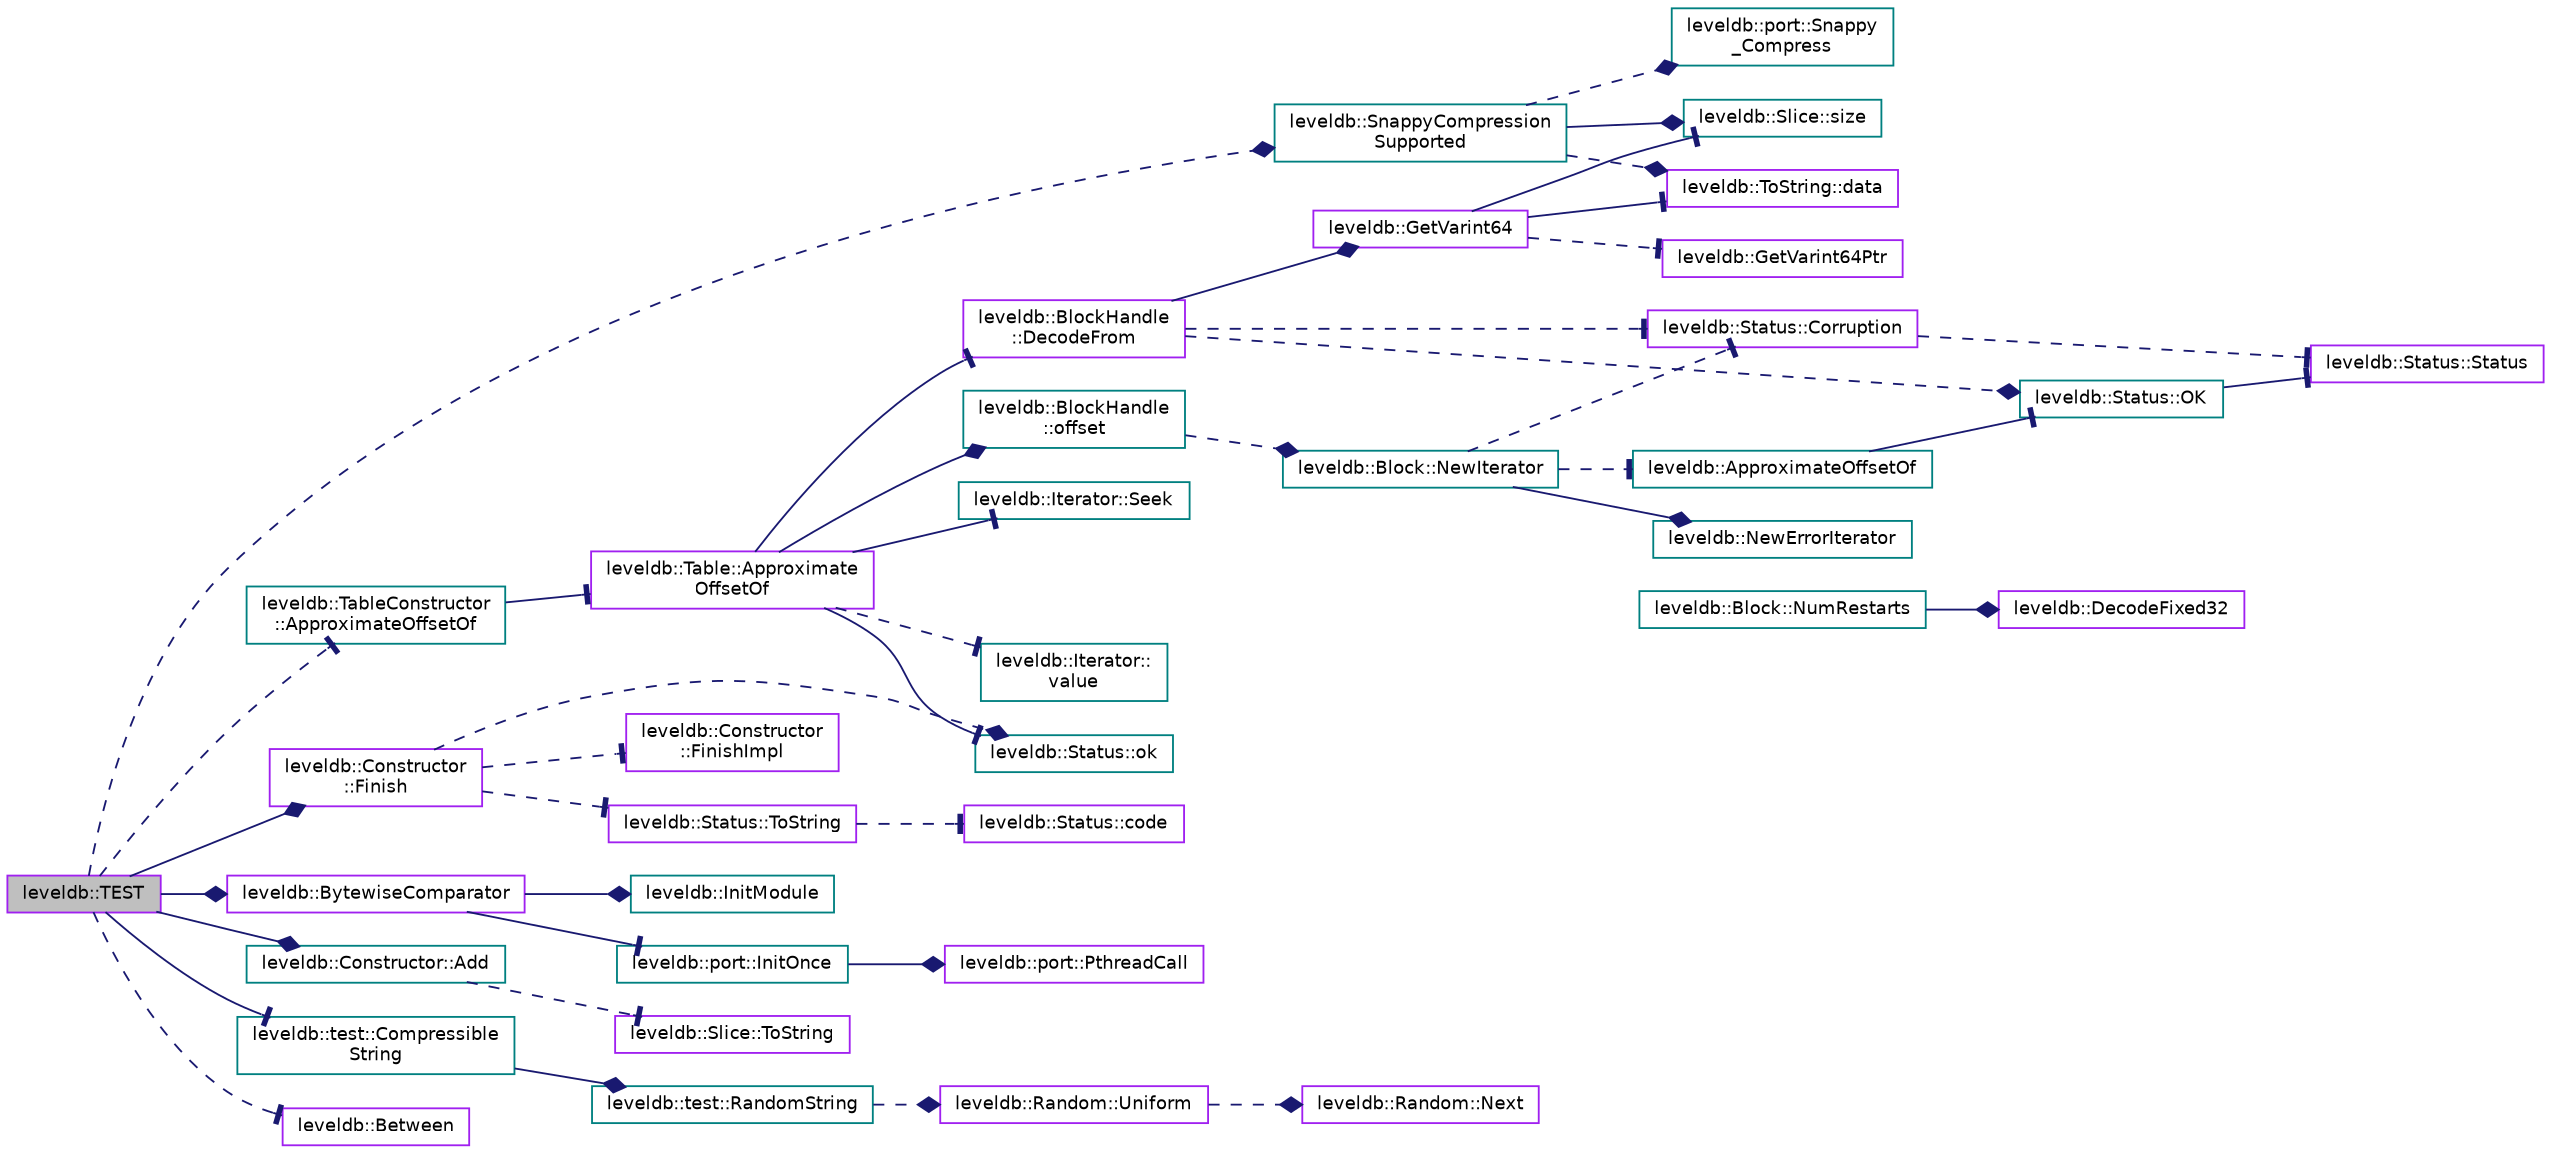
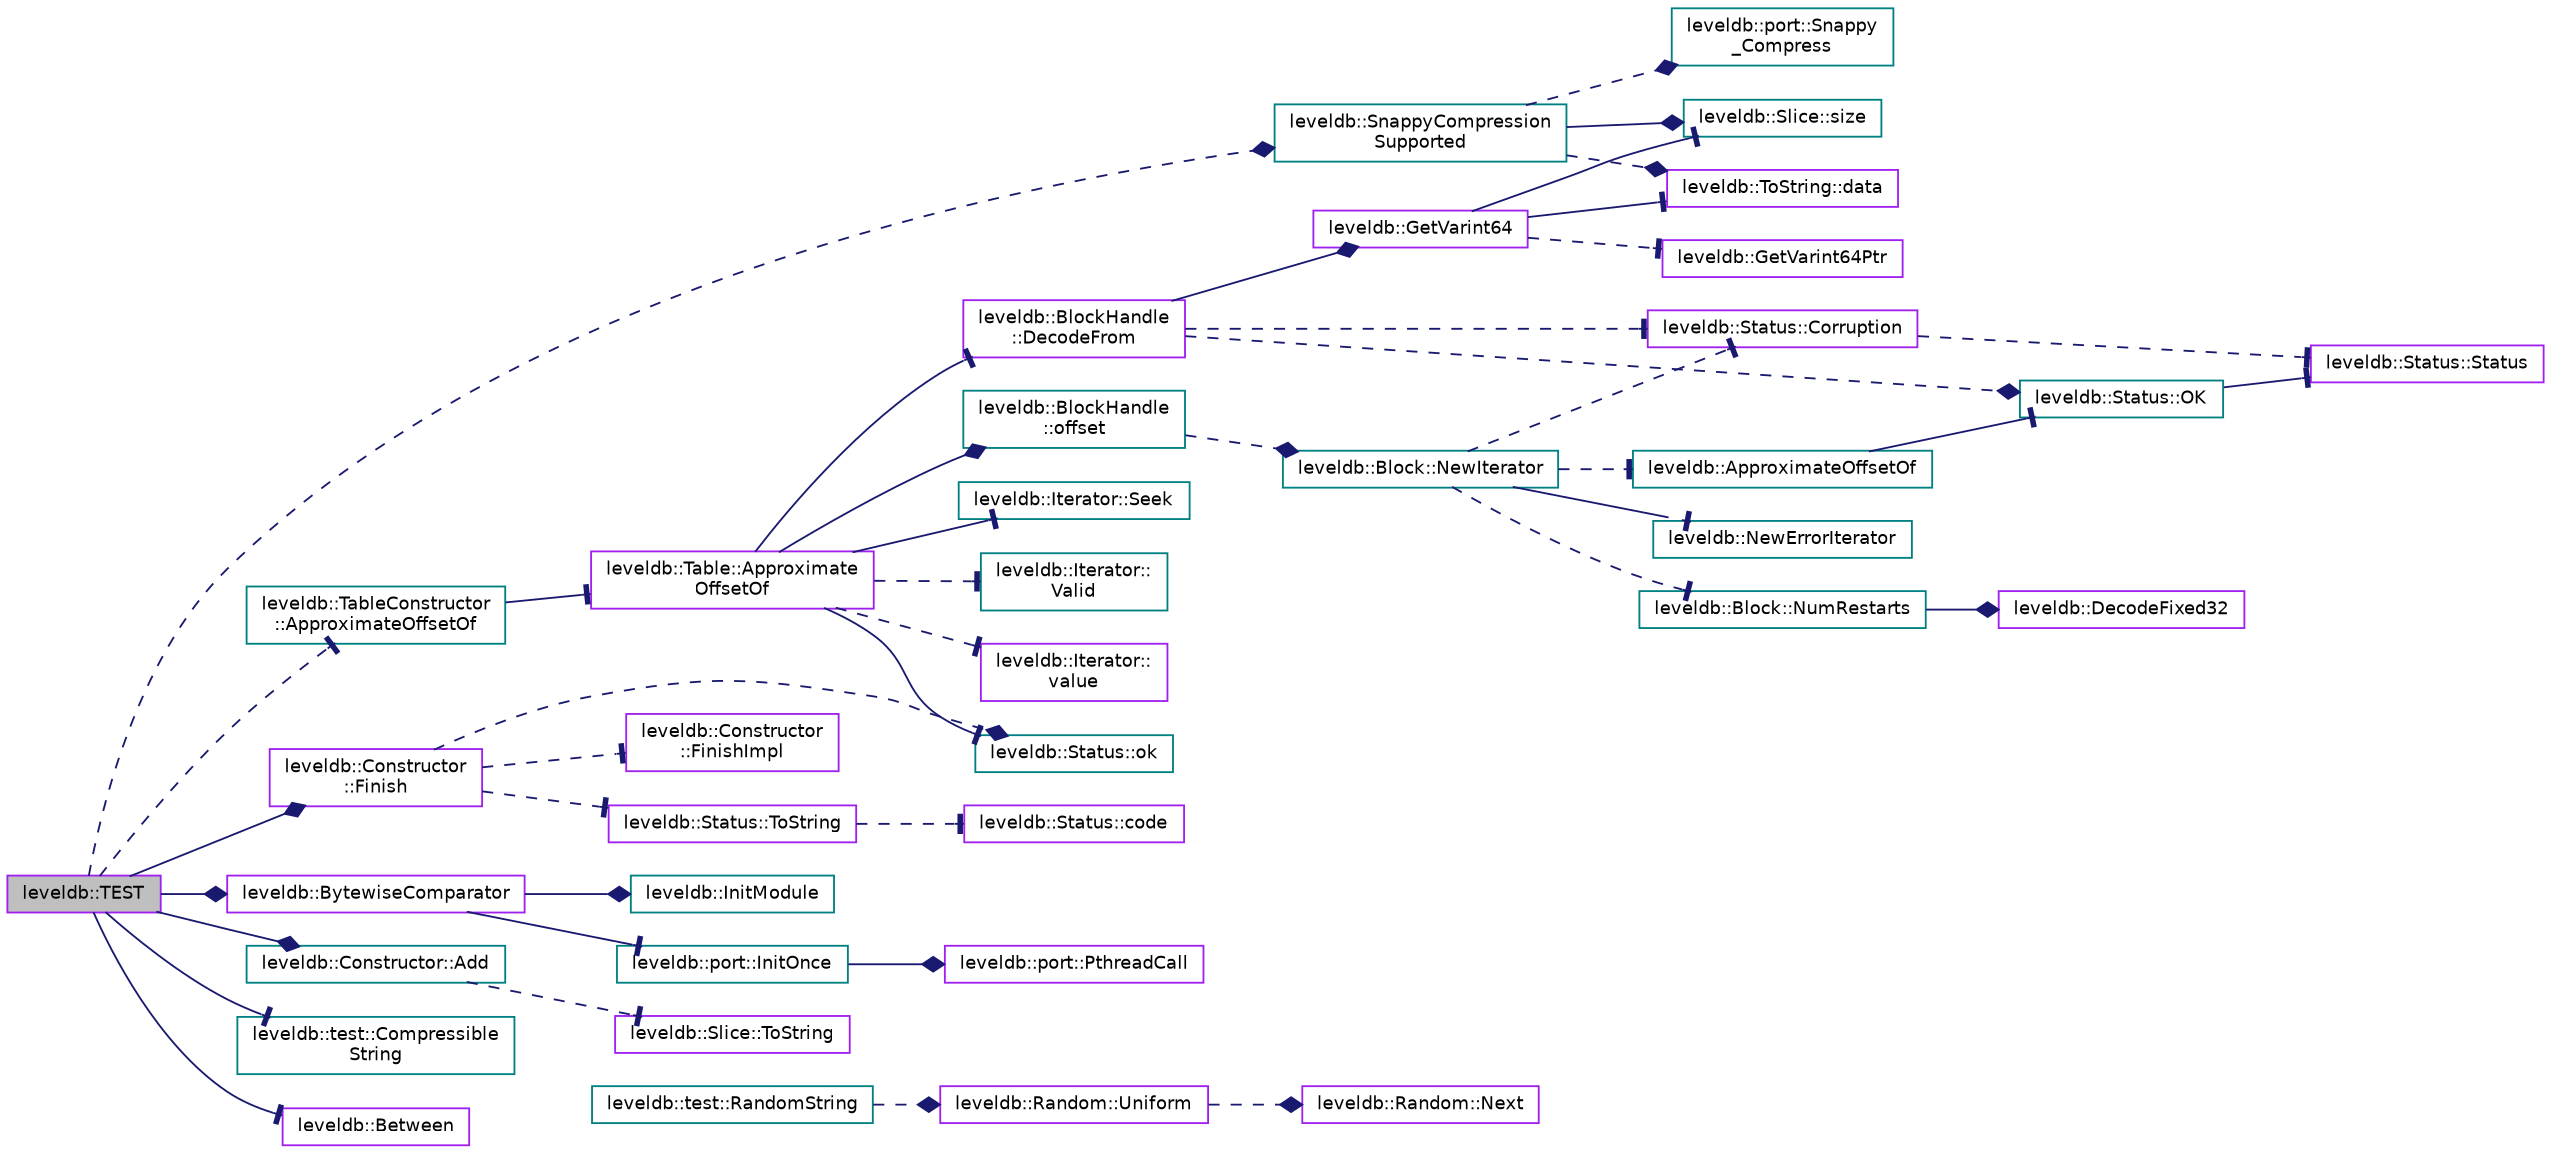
edge "leveldb::Block::NewIterator" -> "leveldb::NewErrorIterator": arrowhead diamond -> tee
edge "leveldb::Block::NewIterator" -> "leveldb::Block::NumRestarts": added
node "leveldb::Iterator:: Valid": added
node "leveldb::Iterator:: value": color teal -> purple
edge "leveldb::TEST" -> "leveldb::Between": style dashed -> solid
edge "leveldb::test::Compressible String" -> "leveldb::test::RandomString": removed
